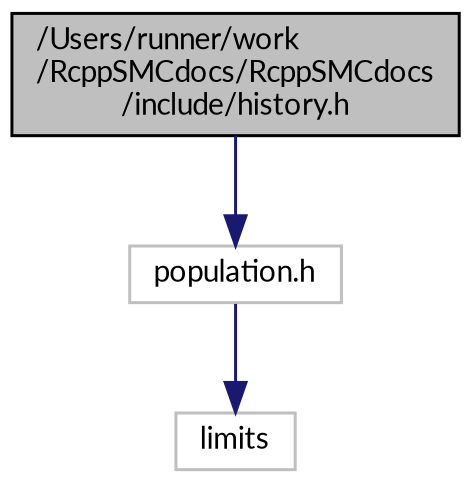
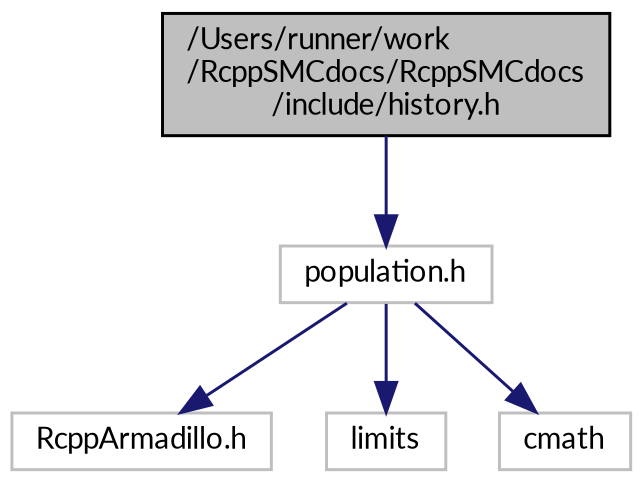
node "RcppArmadillo.h": added
node "cmath": added
